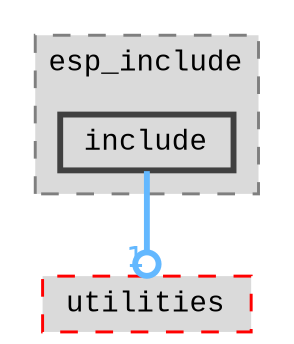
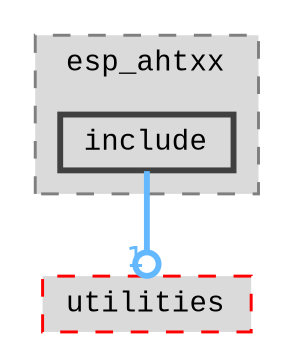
cluster "esp_include": label "esp_include" -> "esp_ahtxx"
